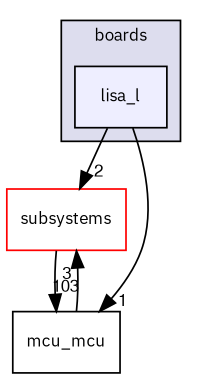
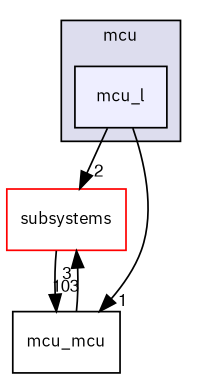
cluster "boards": label "boards" -> "mcu"
node "lisa_l": label "lisa_l" -> "mcu_l"
